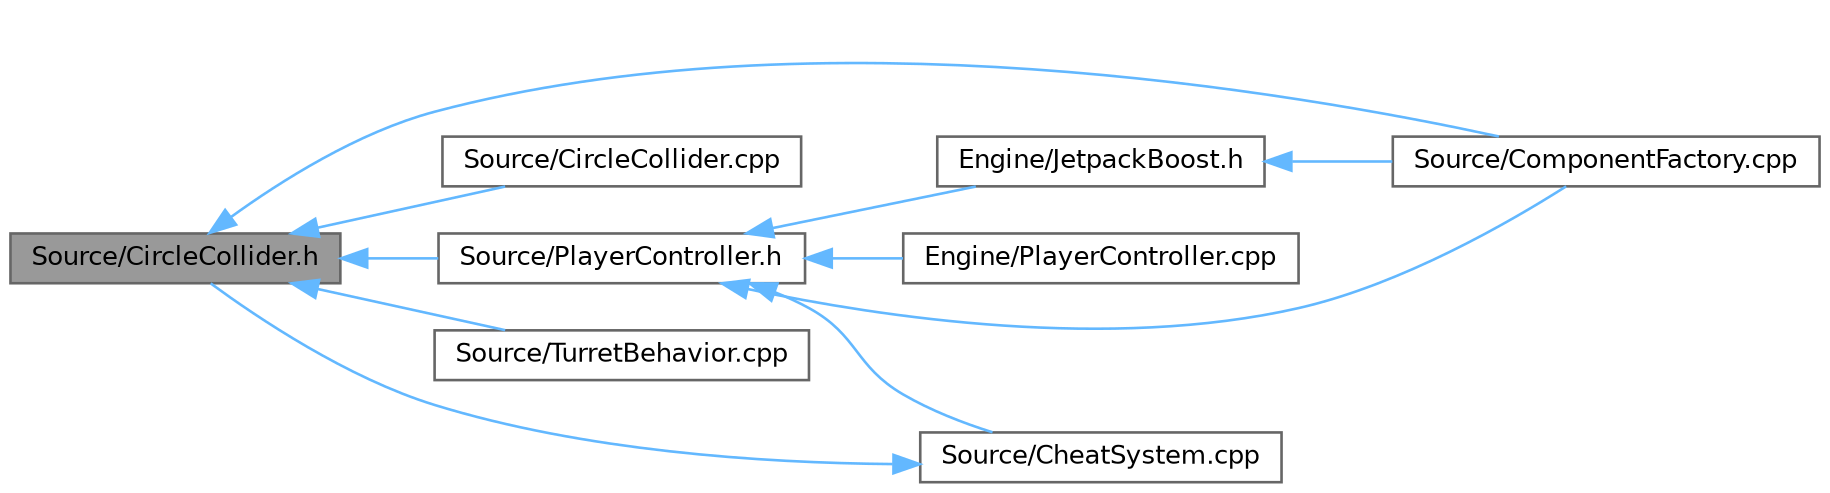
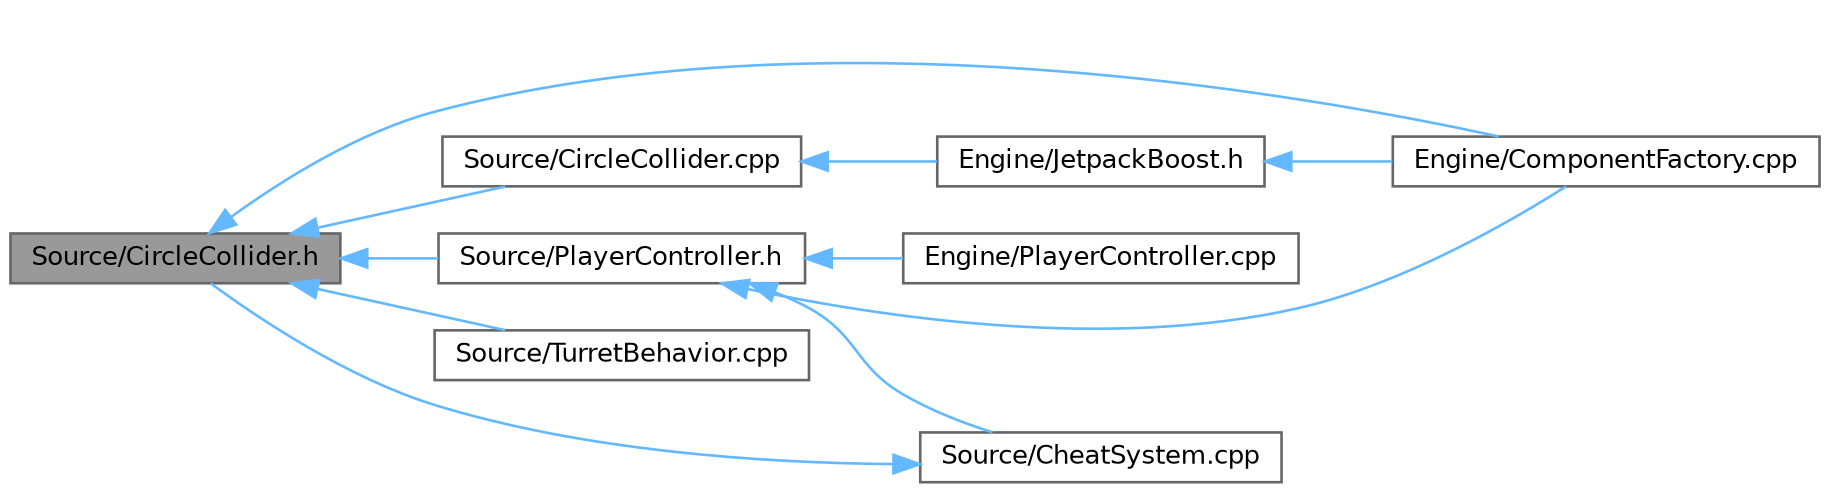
node "Source/ComponentFactory.cpp": label "Source/ComponentFactory.cpp" -> "Engine/ComponentFactory.cpp"
edge "Engine/JetpackBoost.h" -> "Source/PlayerController.h": now "Engine/JetpackBoost.h" -> "Source/CircleCollider.cpp"
